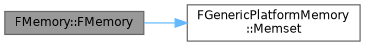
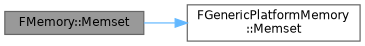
node "FMemory::FMemory": label "FMemory::FMemory" -> "FMemory::Memset"
